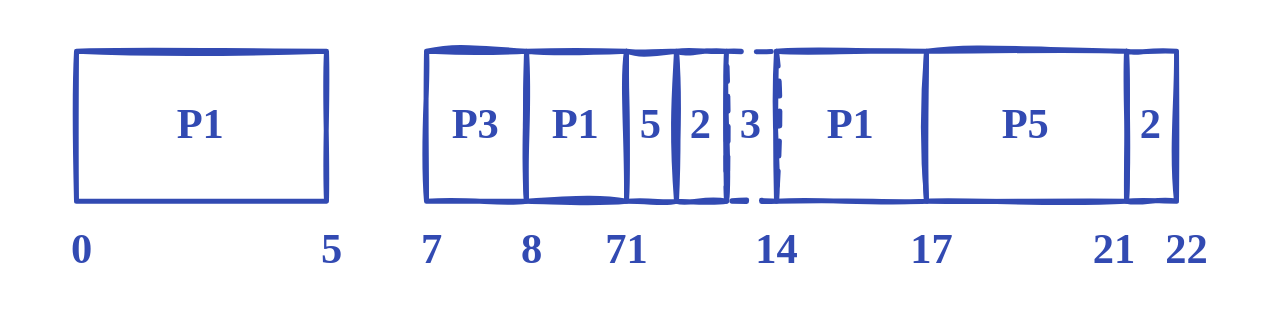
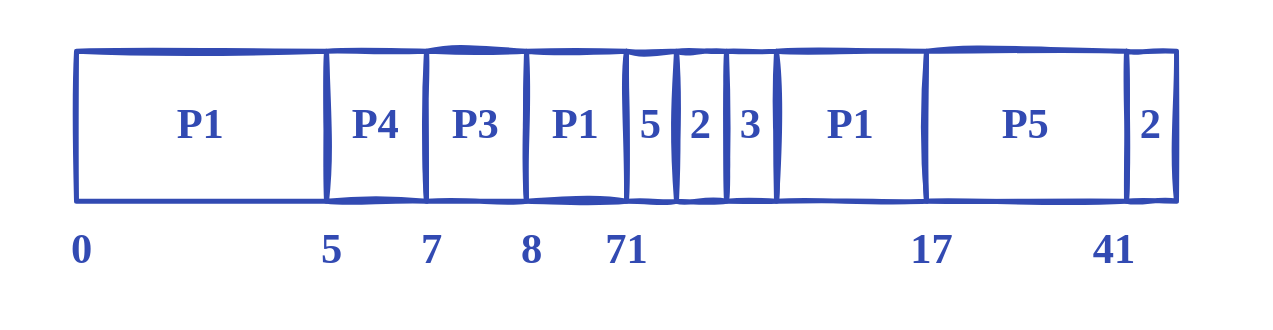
node "P4": added
node "3": style dashed -> solid
node "21": label "21" -> "41"
node "14": removed
node "22": removed
